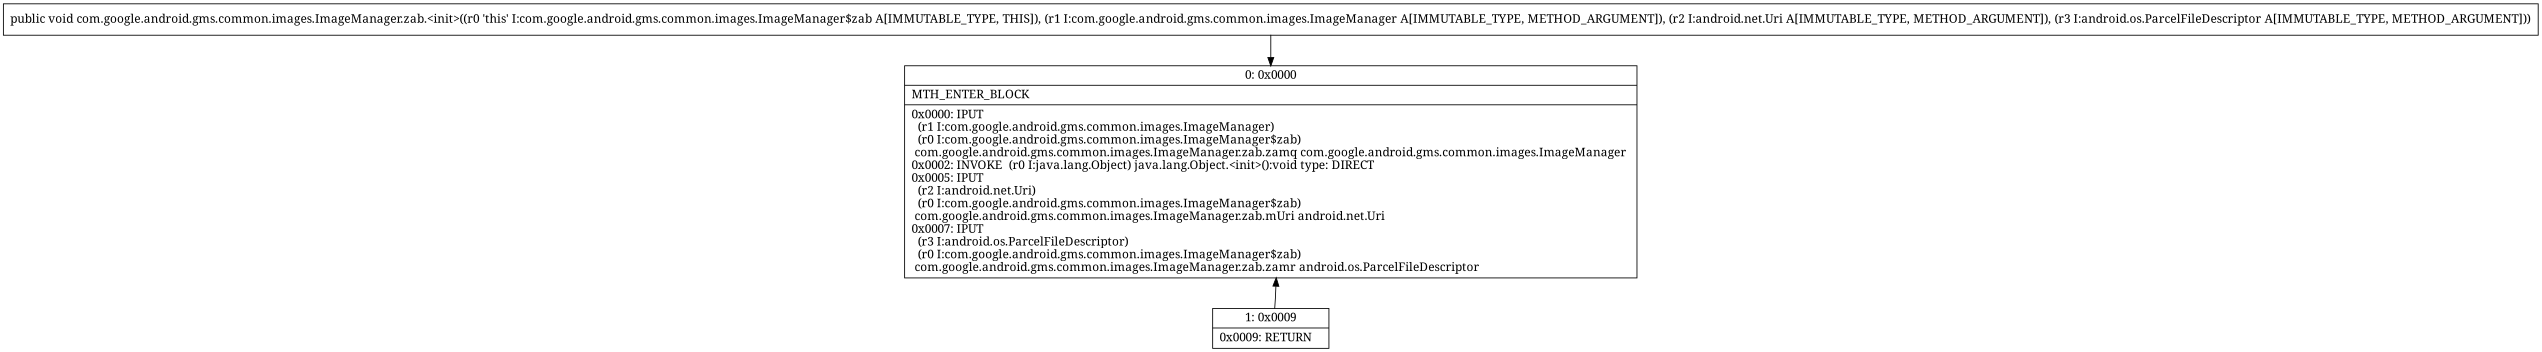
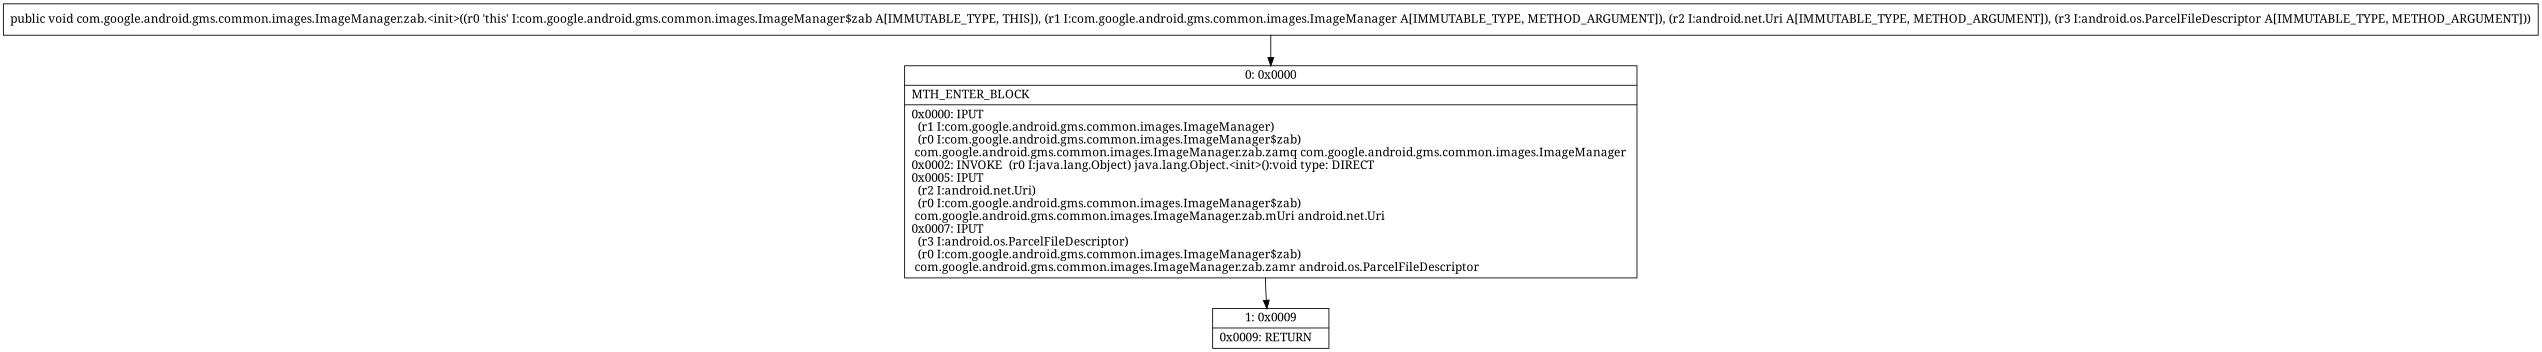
edge "1: 0x0009" -> "0: 0x0000": reversed
